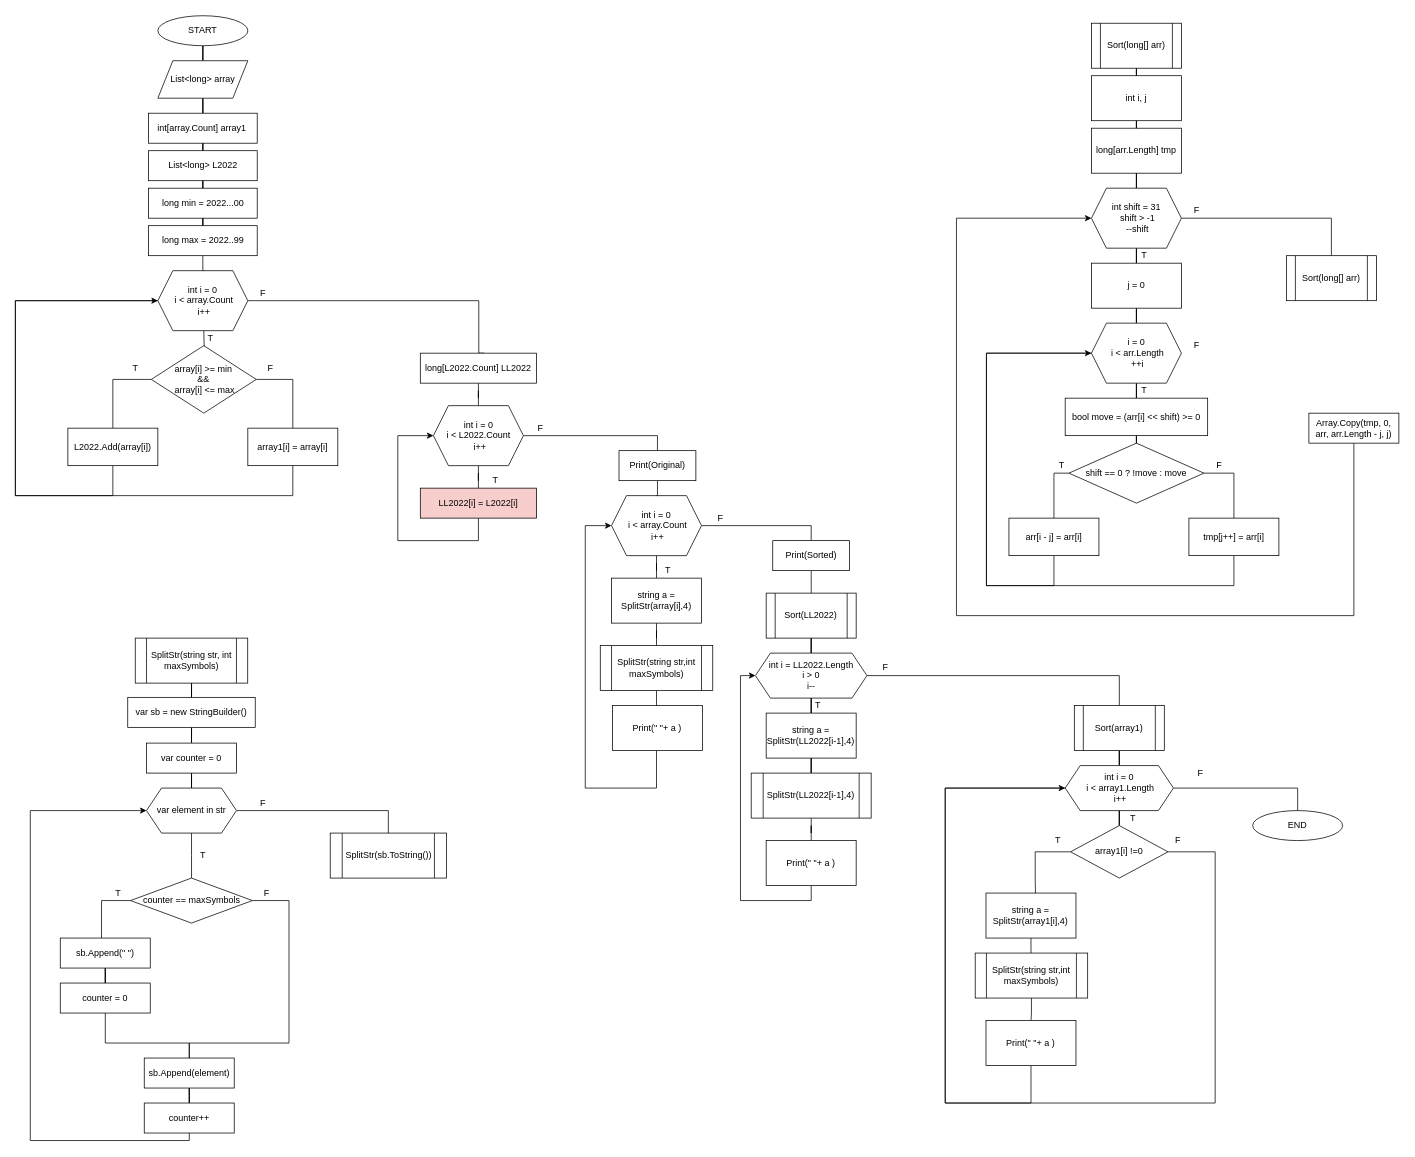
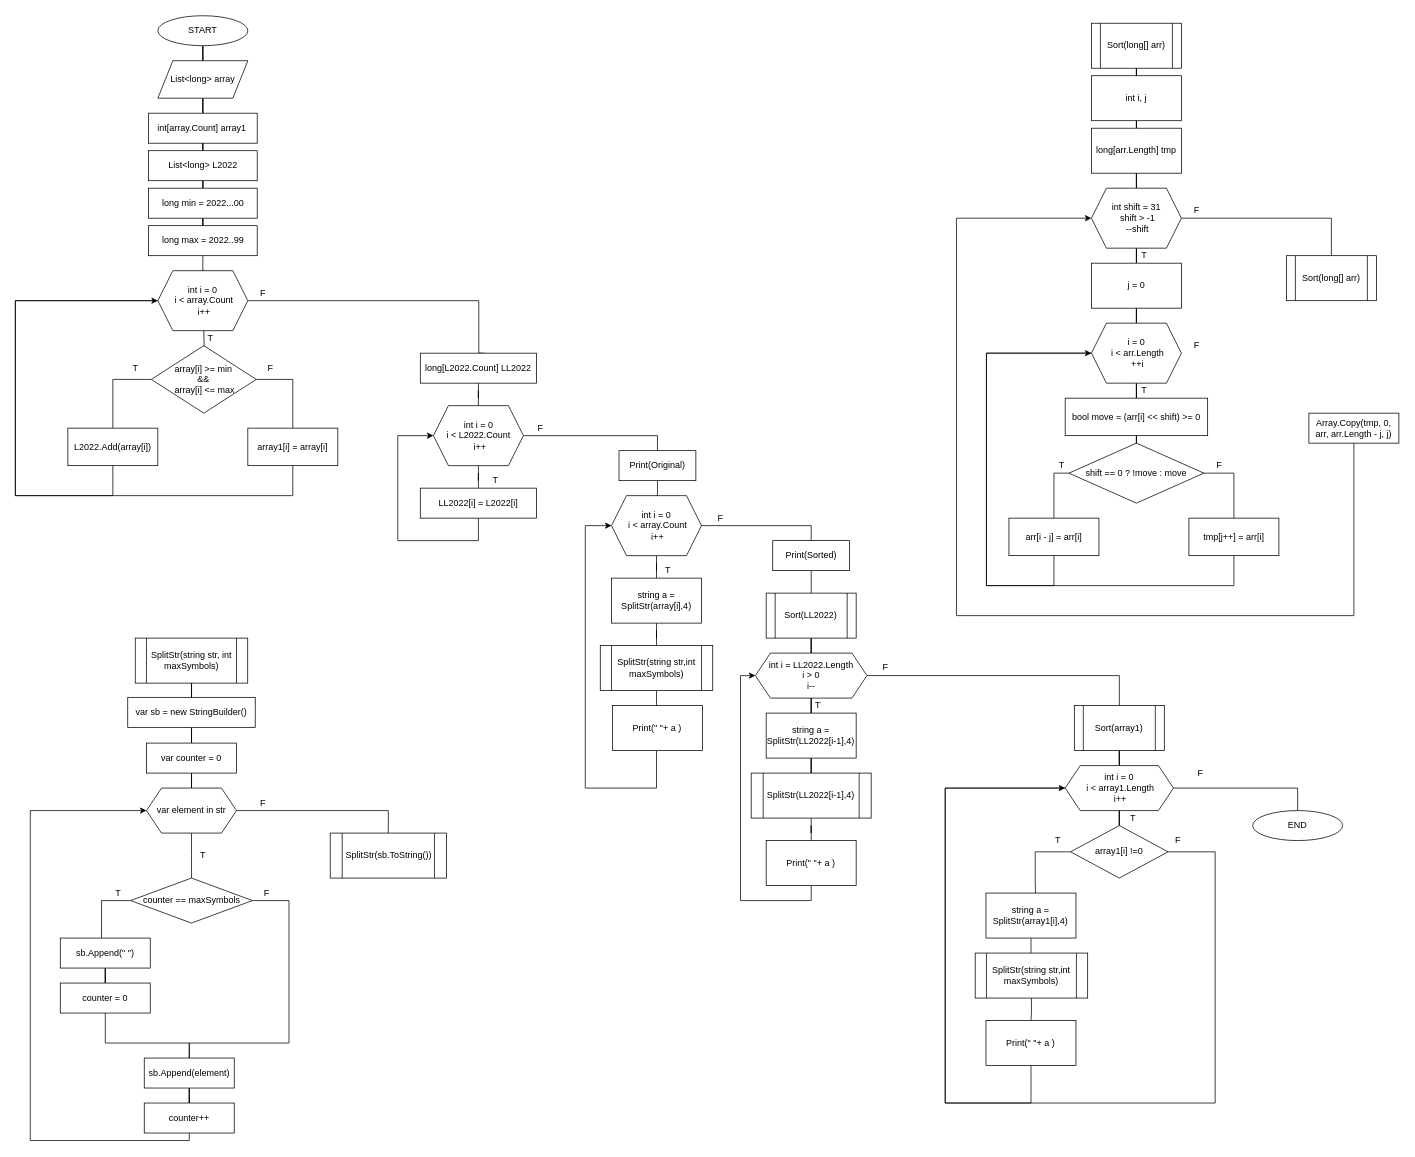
node "LL2022[i] = L2022[i]": fillcolor #f8cecc -> #ffffff
